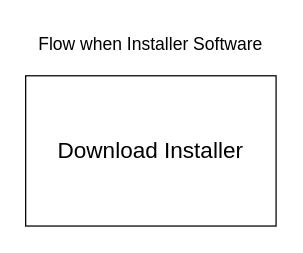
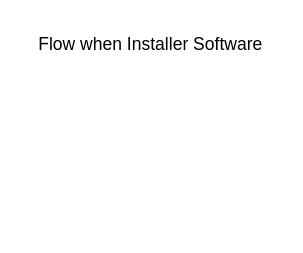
node "Download Installer": removed
